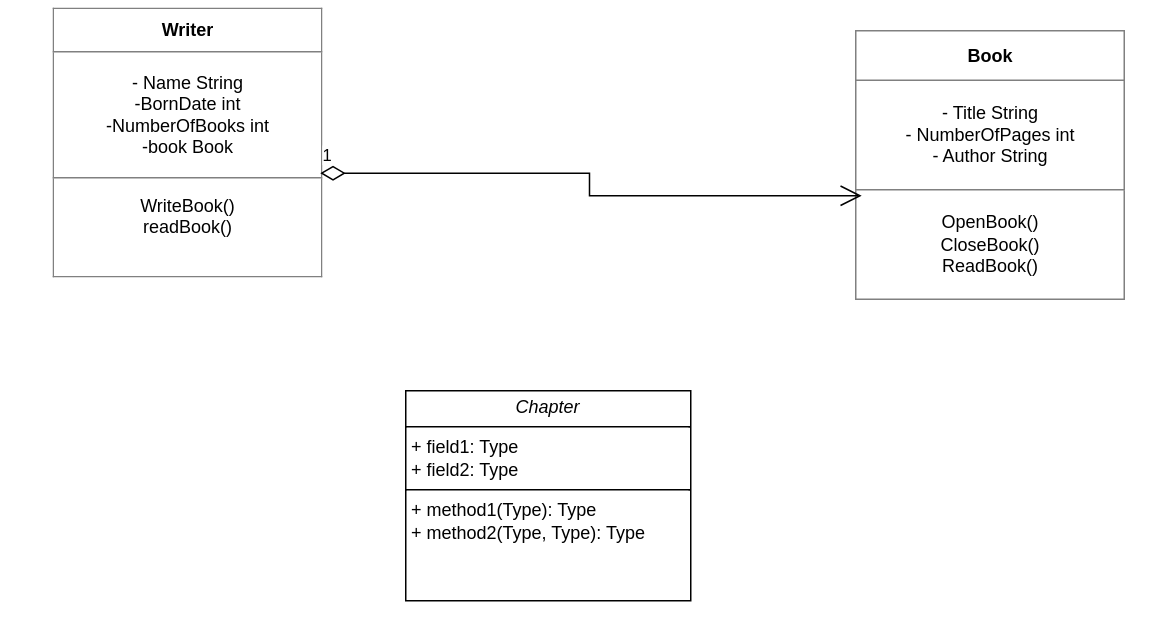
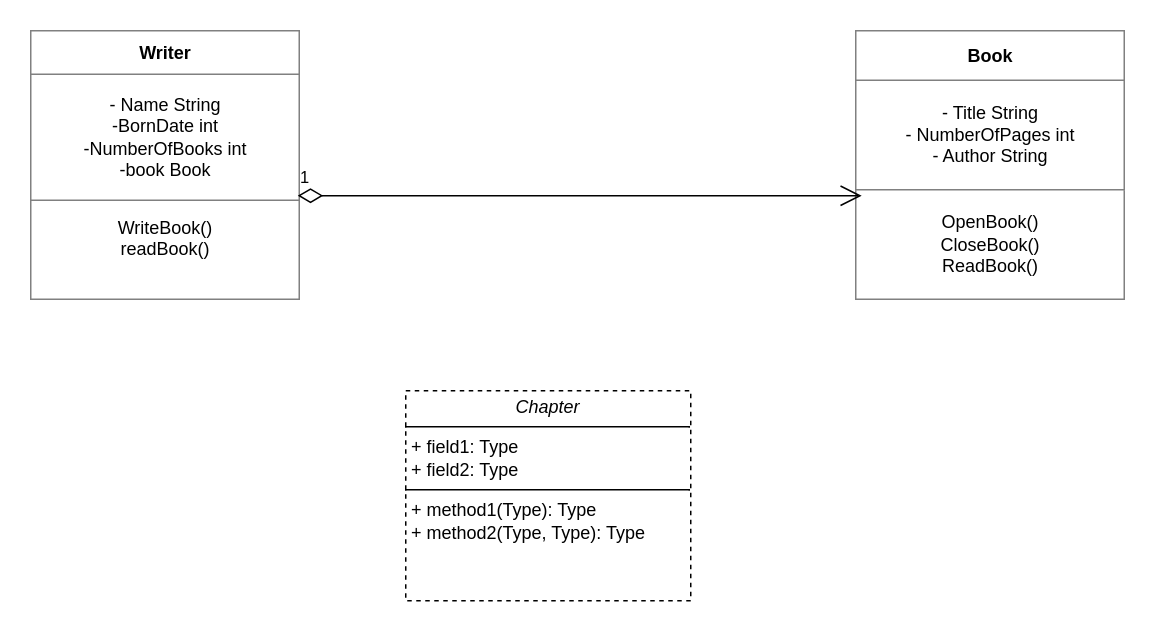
node "Writer - Name String -BornDate int -NumberOfBooks int -book Book WriteBook() readBook()": moved (188, 143) -> (166, 166)
node "Chapter + field1: Type + field2: Type + method1(Type): Type + method2(Type, Type): Type": style solid -> dashed
